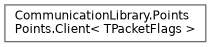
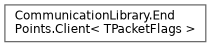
node "CommunicationLibrary.Points Points.Client< TPacketFlags >": label "CommunicationLibrary.Points Points.Client< TPacketFlags >" -> "CommunicationLibrary.End Points.Client< TPacketFlags >"
